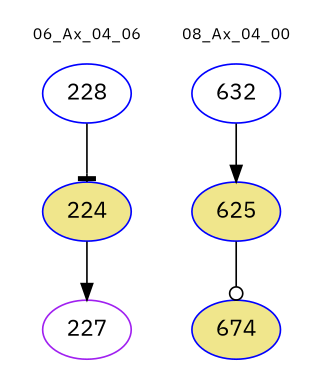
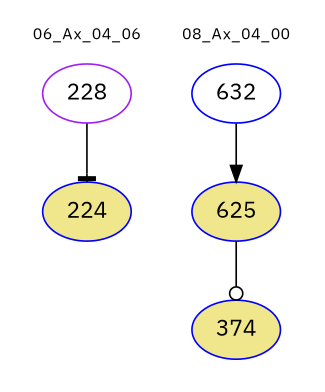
node "228": color blue -> purple
node "227": removed
node "674": label "674" -> "374"
